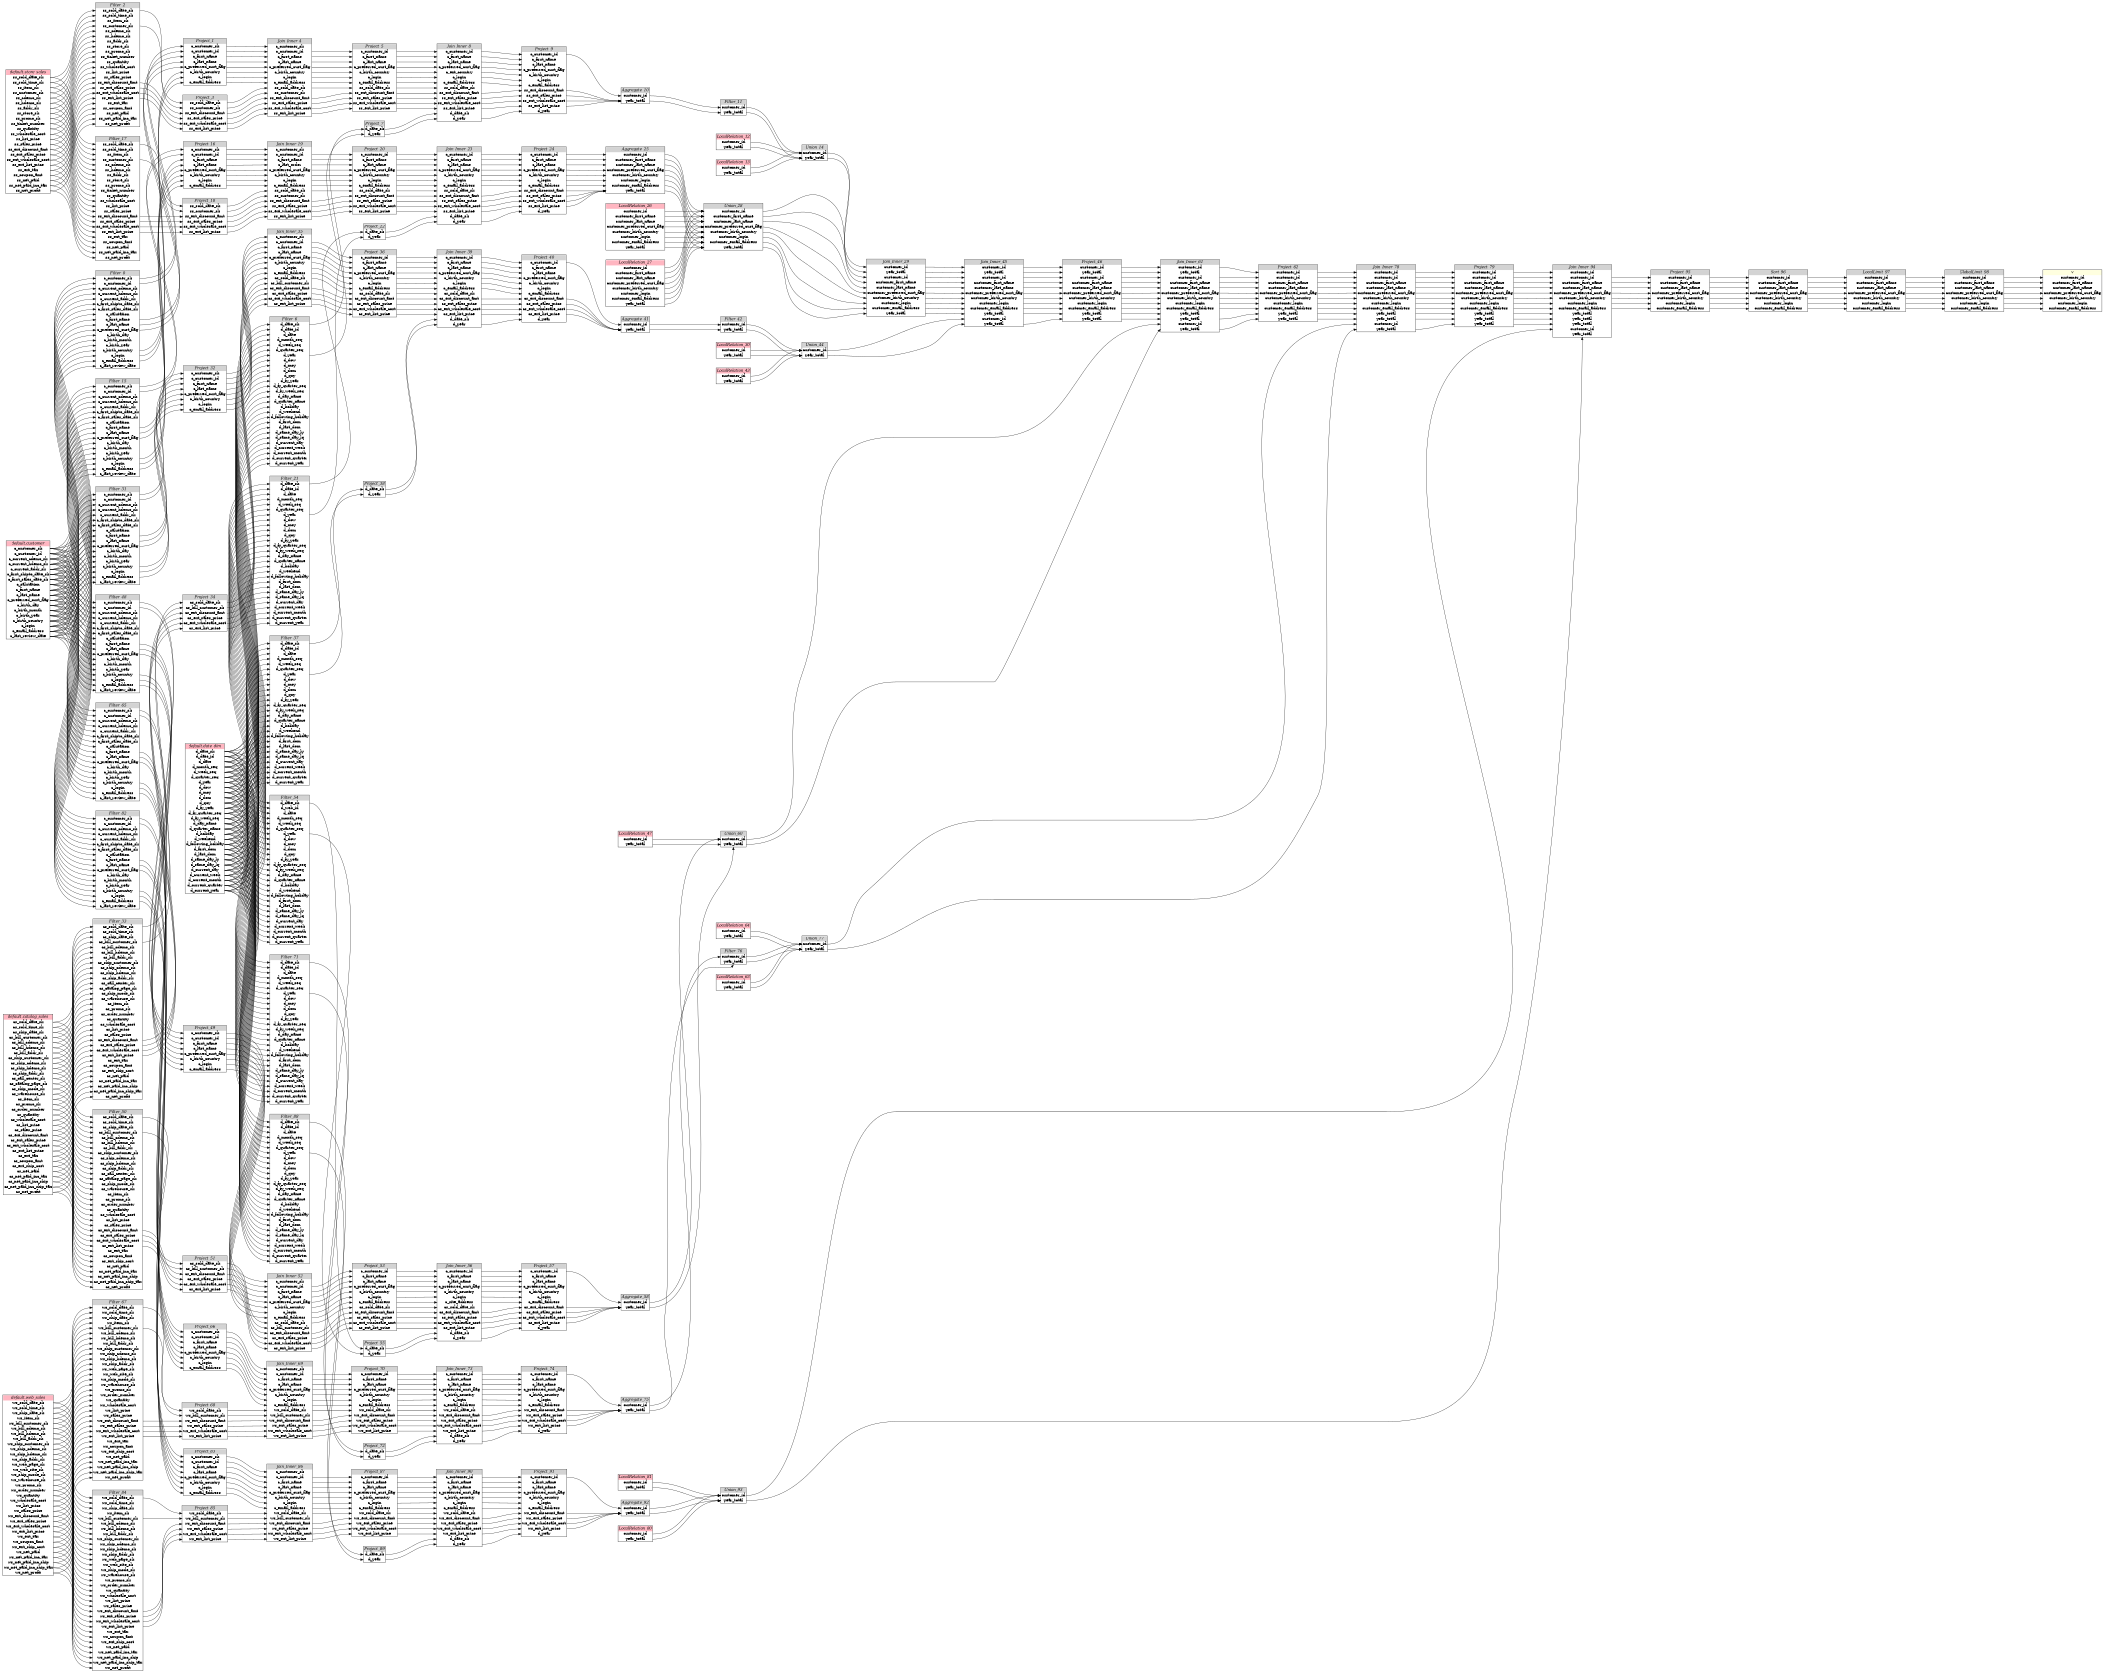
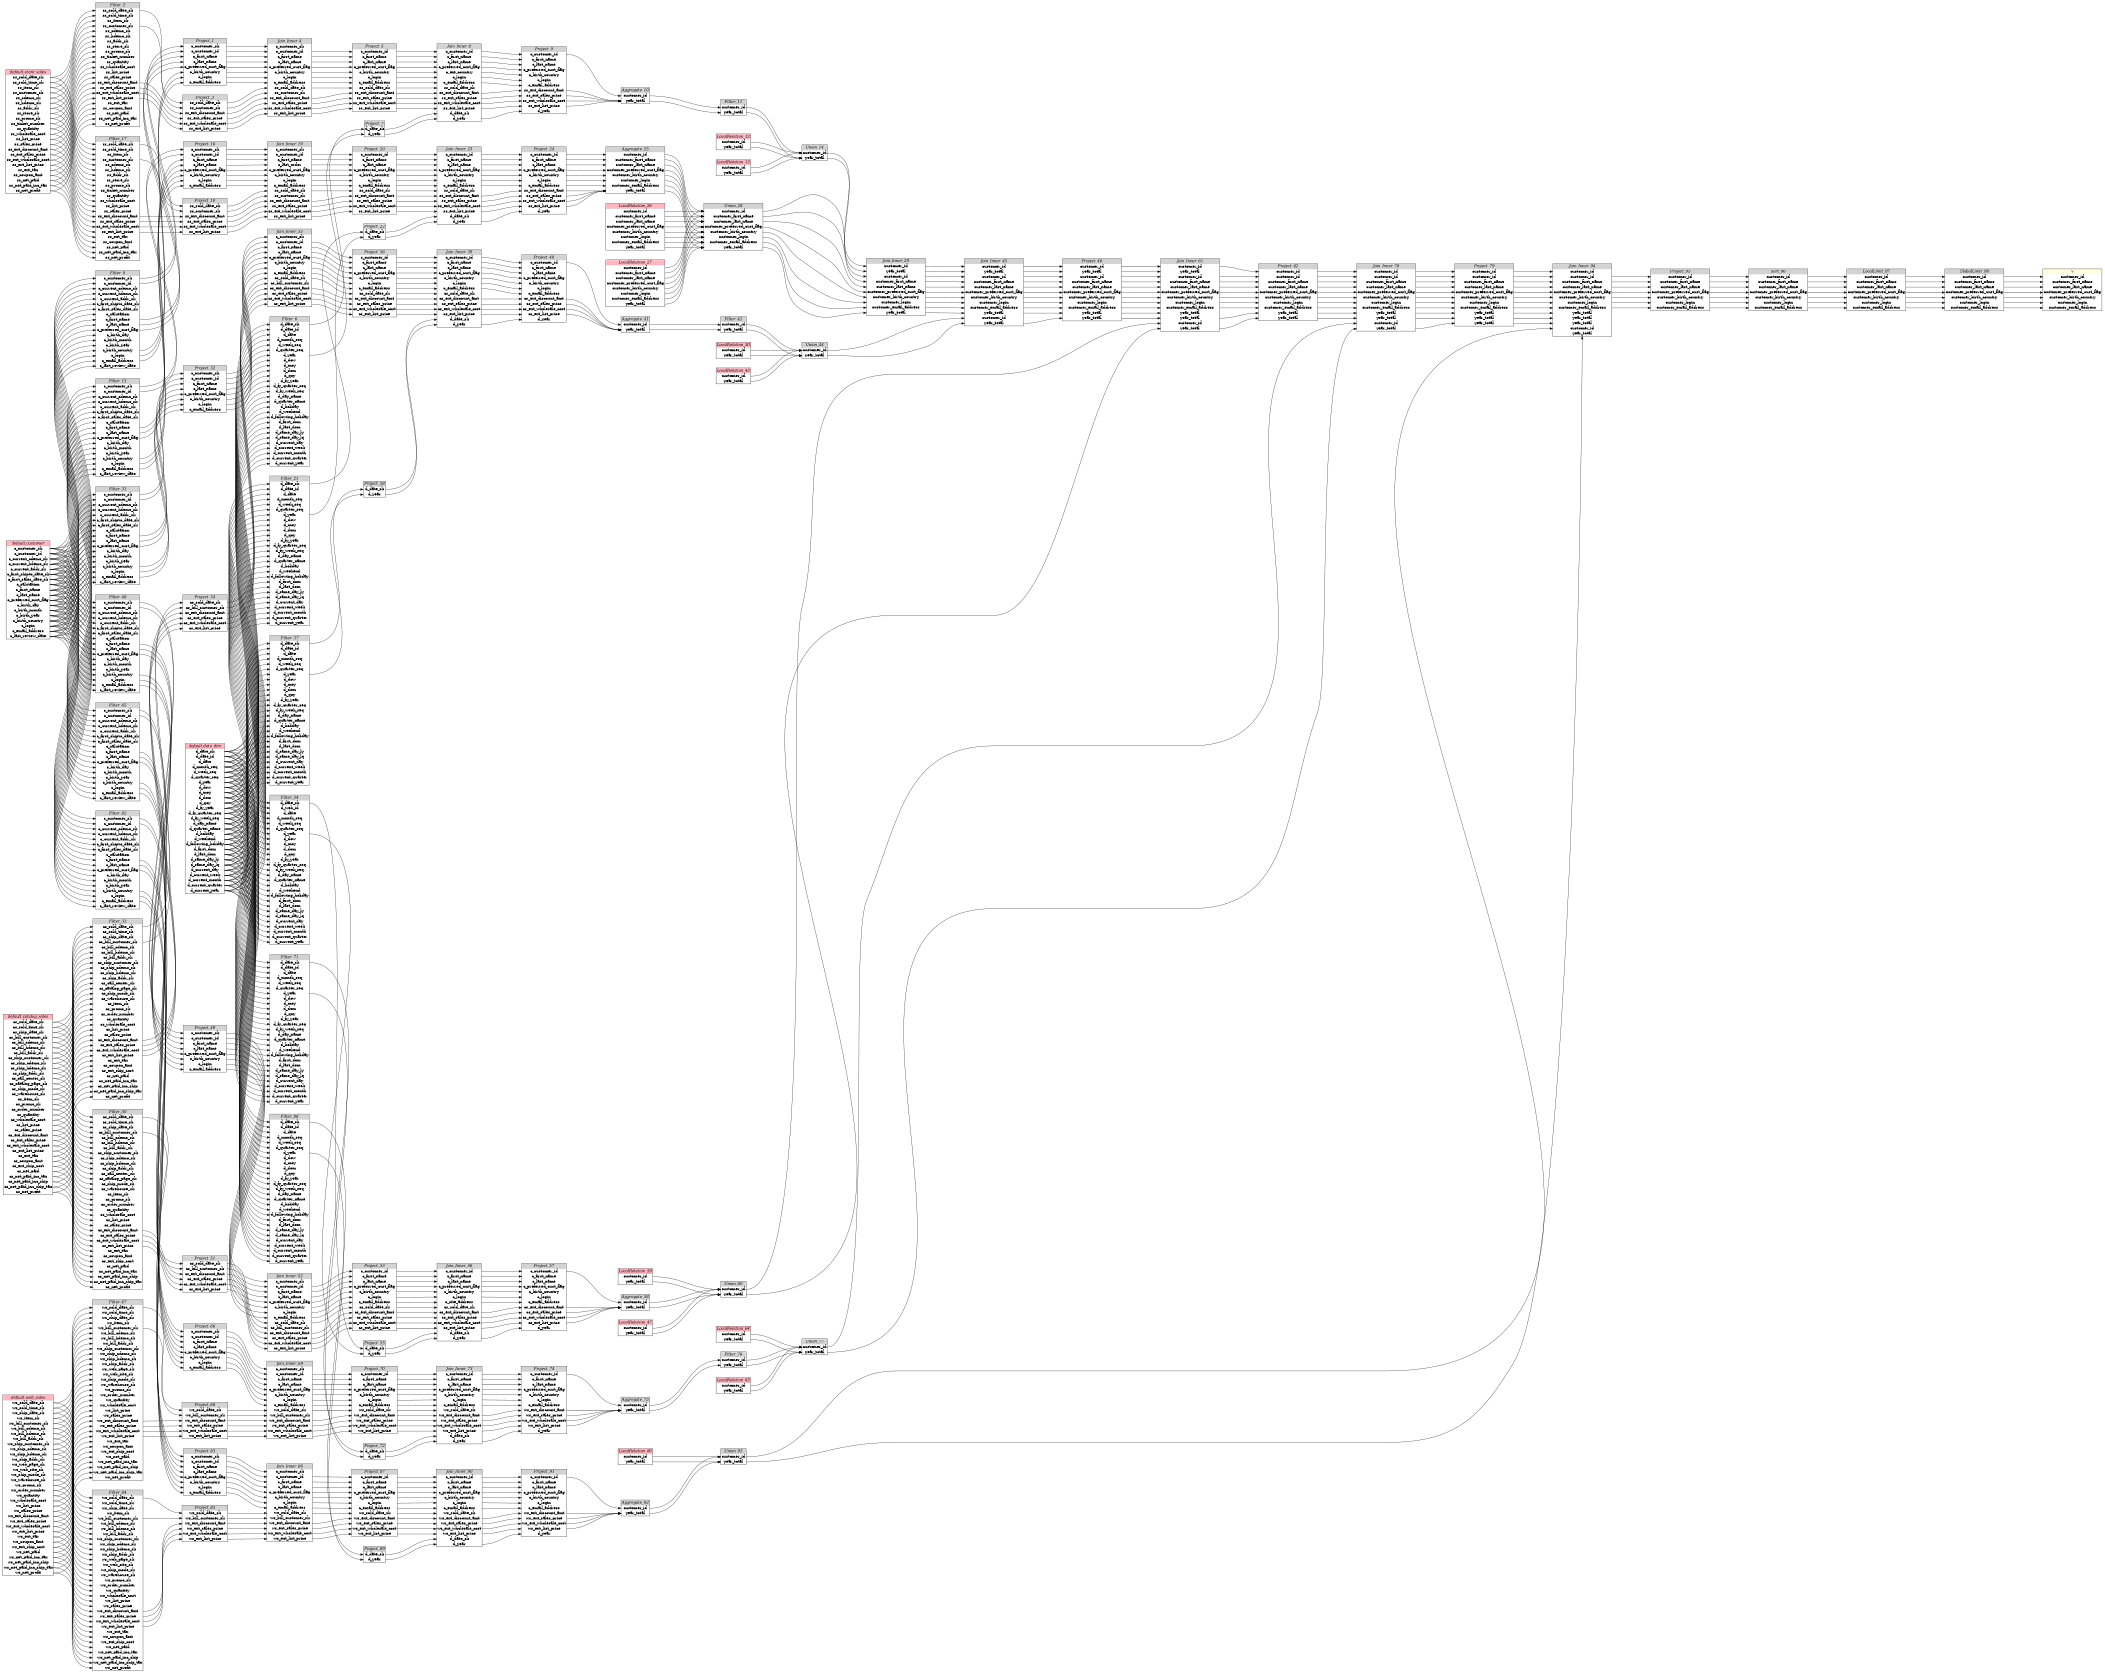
node "LocalRelation_59": added
node "LocalRelation_81": removed
